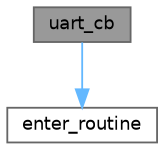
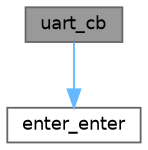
node "enter_routine": label "enter_routine" -> "enter_enter"
